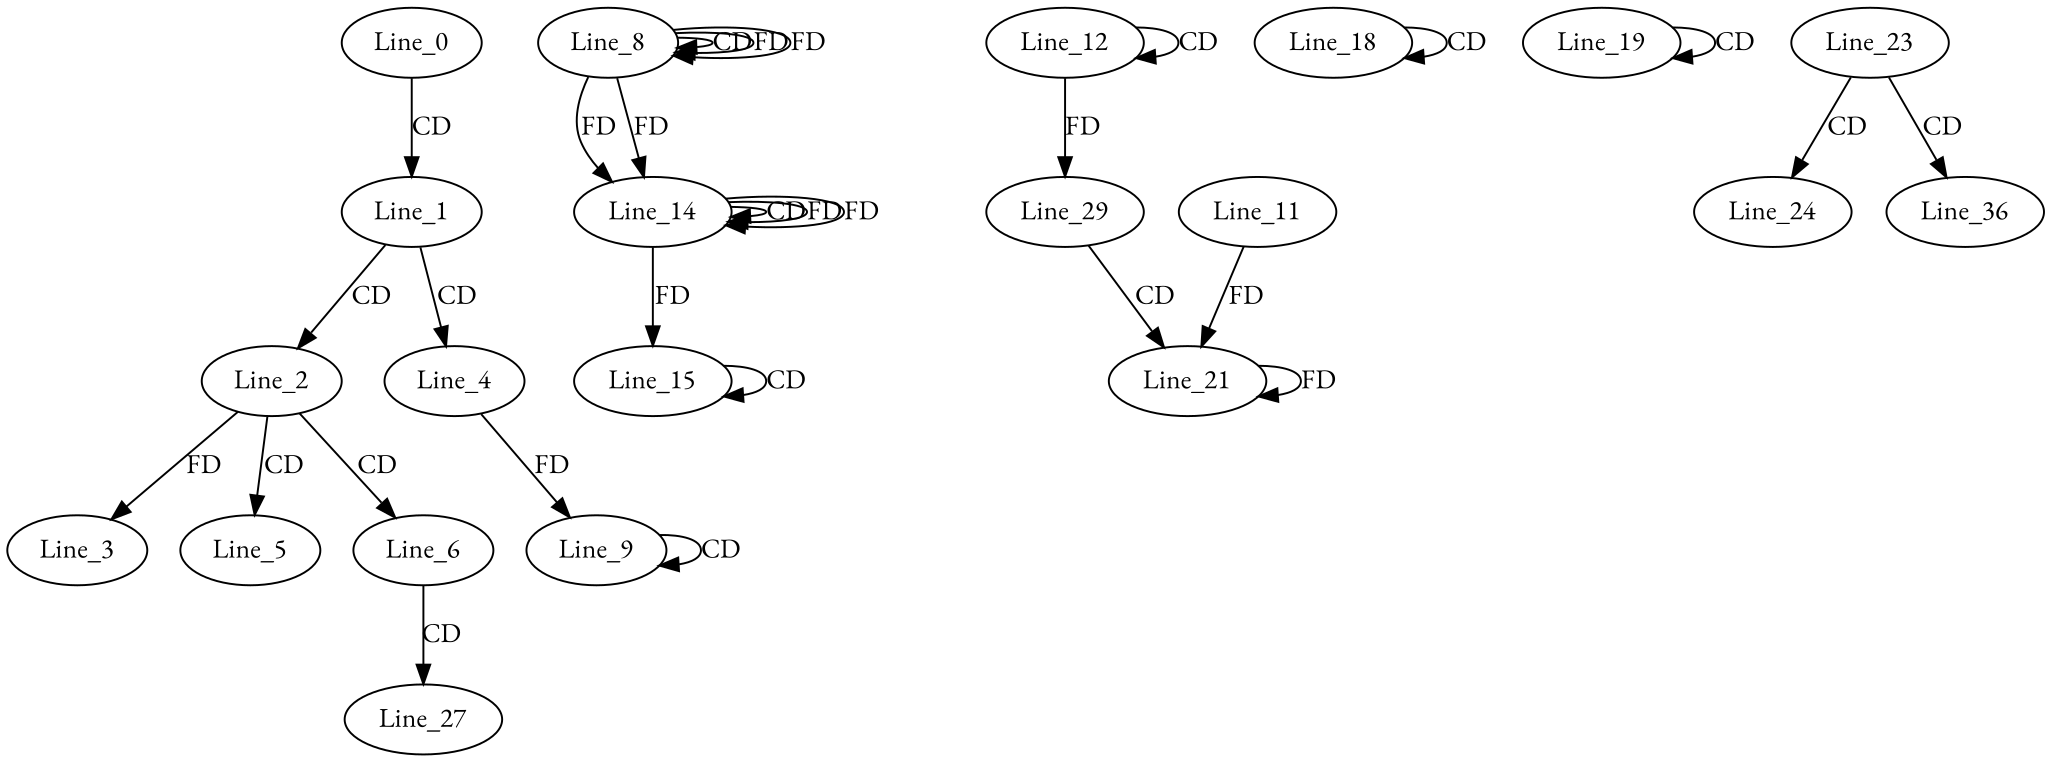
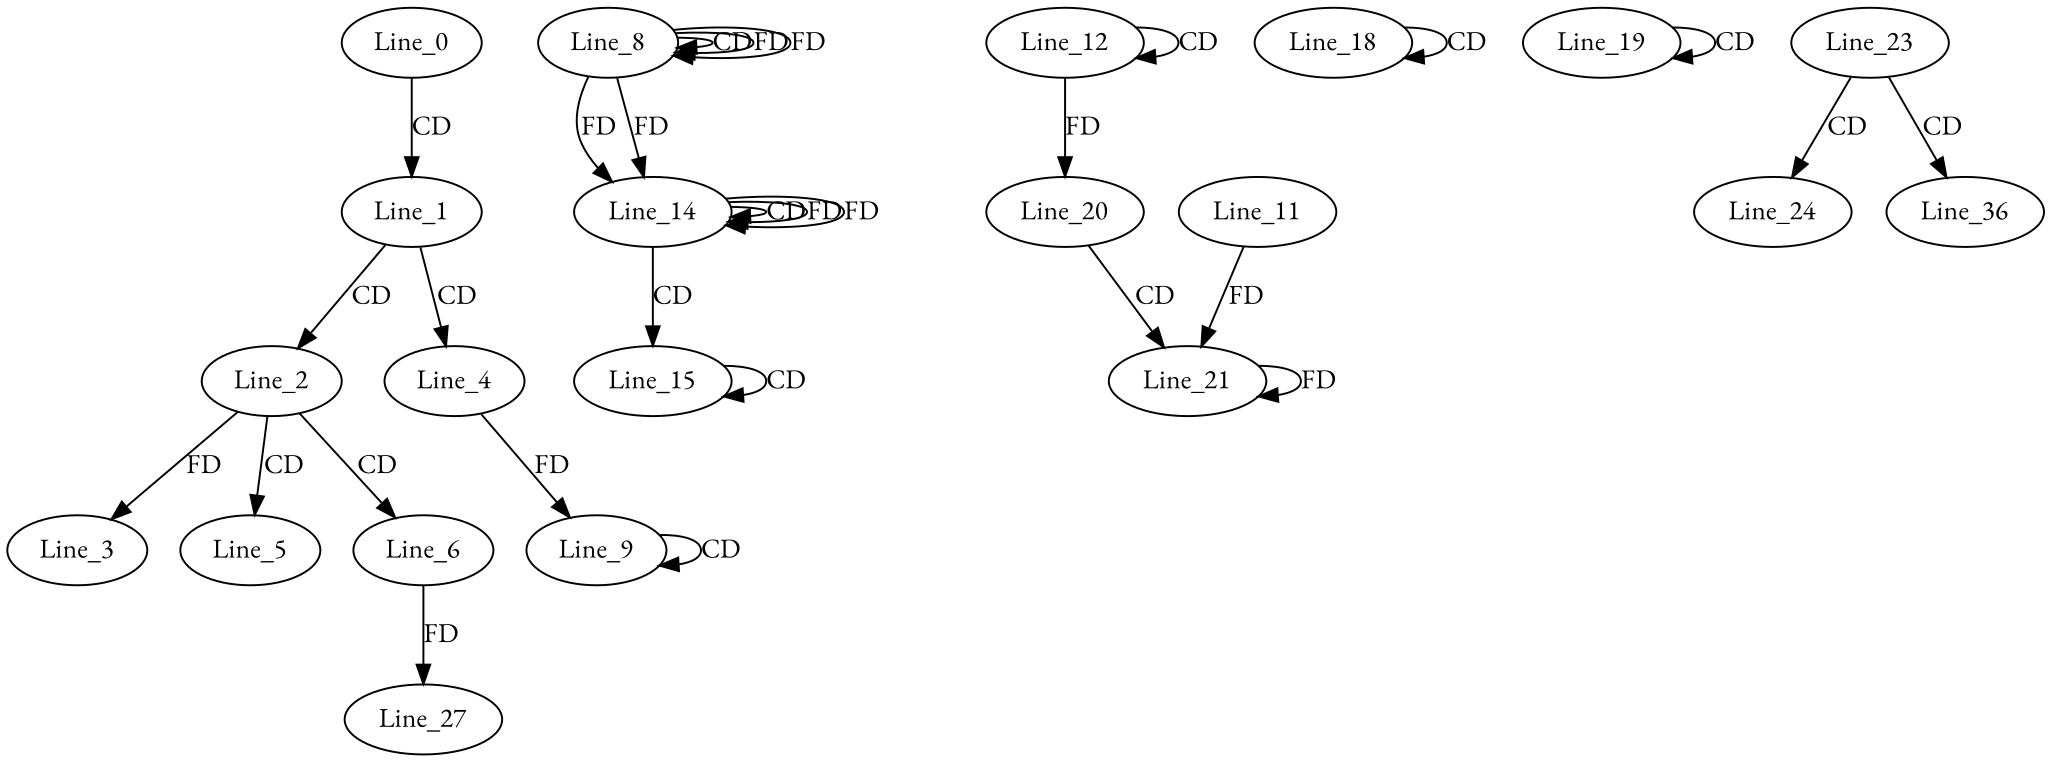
node "Line_29": label "Line_29" -> "Line_20"
edge "Line_14" -> "Line_15": label "FD" -> "CD"
edge "Line_6" -> "Line_27": label "CD" -> "FD"
